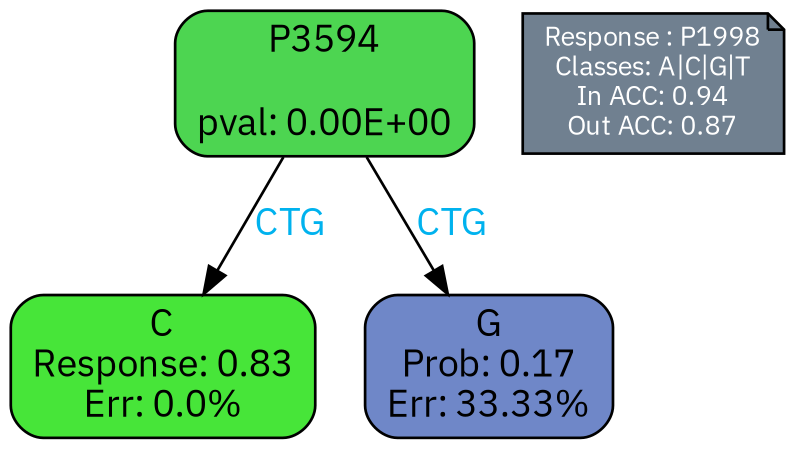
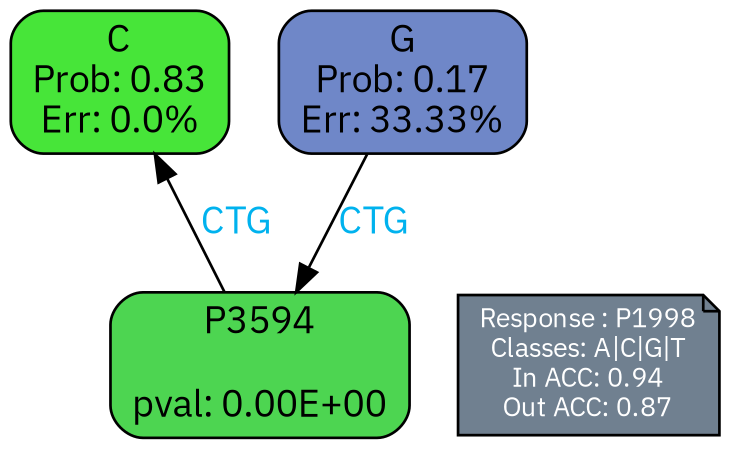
edge "P3594 pval: 0.00E+00" -> "G Prob: 0.17 Err: 33.33%": reversed
node "C Response: 0.83 Err: 0.0%": label "C Response: 0.83 Err: 0.0%" -> "C Prob: 0.83 Err: 0.0%"
